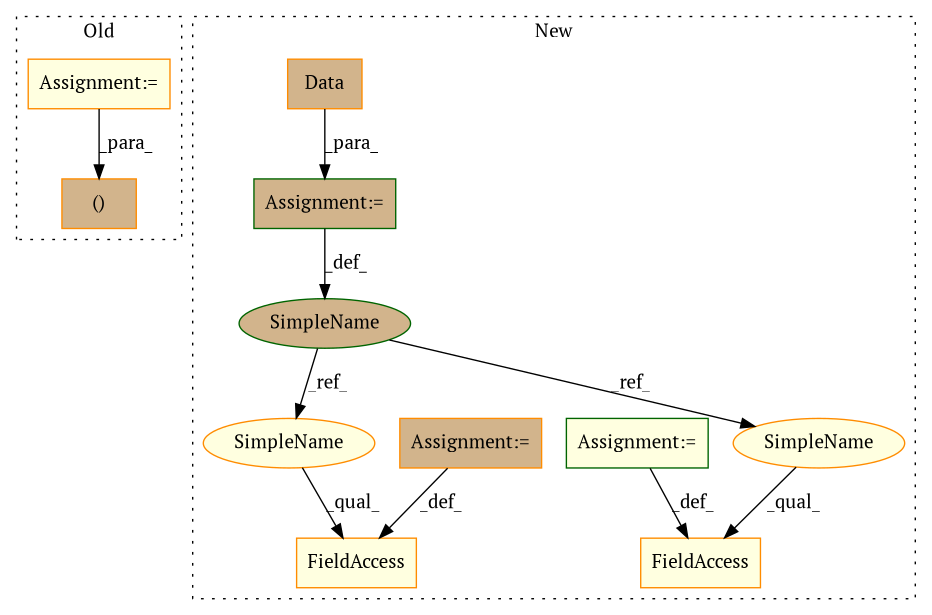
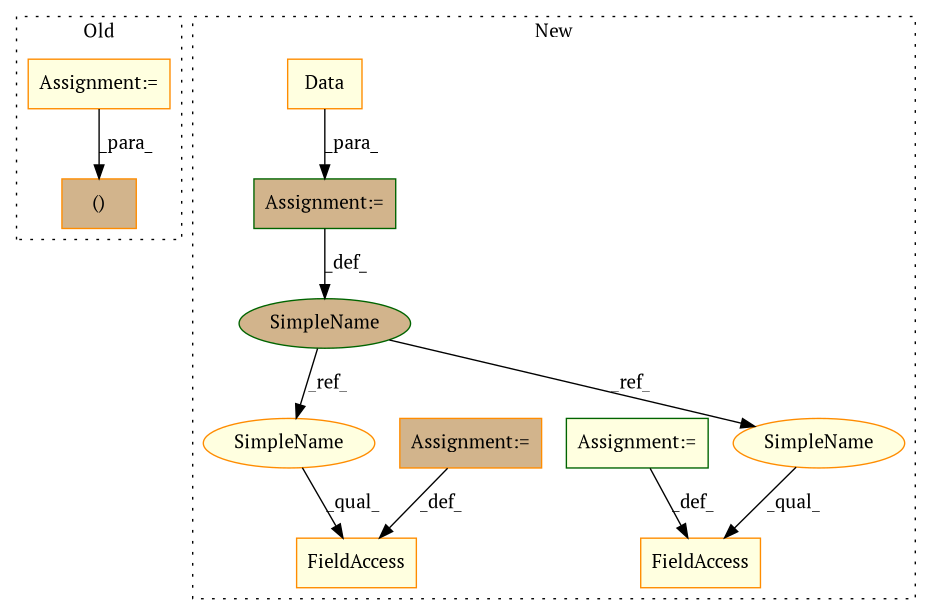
node "Data": fillcolor tan -> lightyellow
